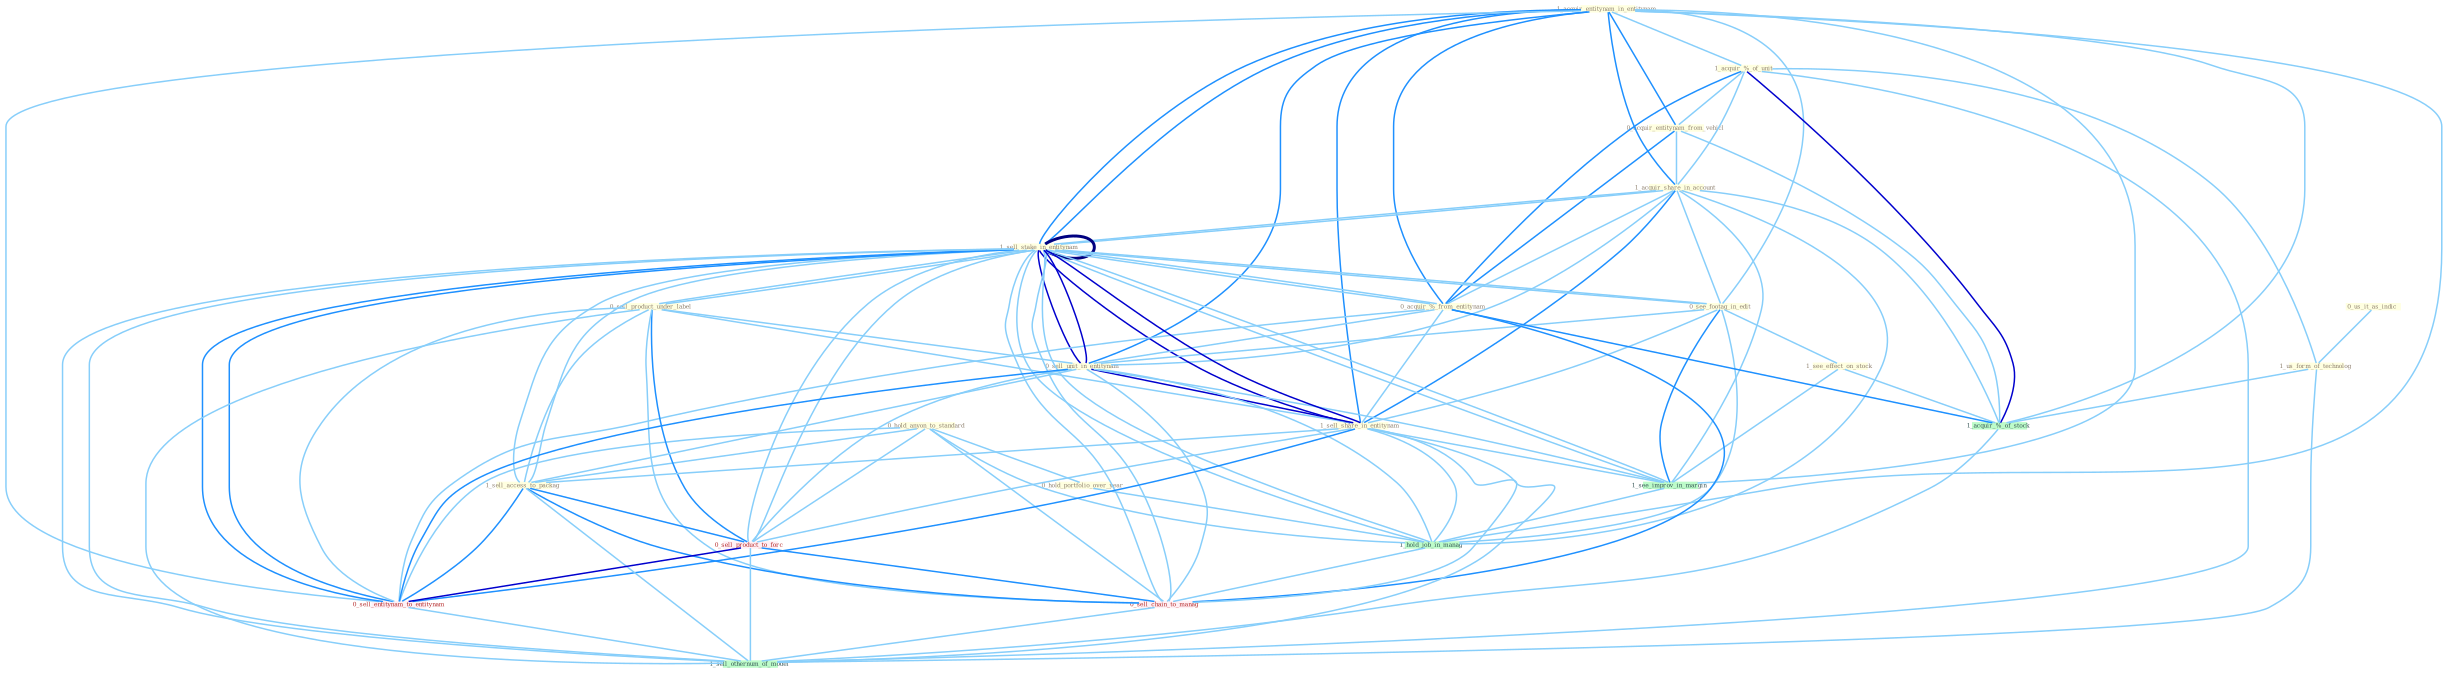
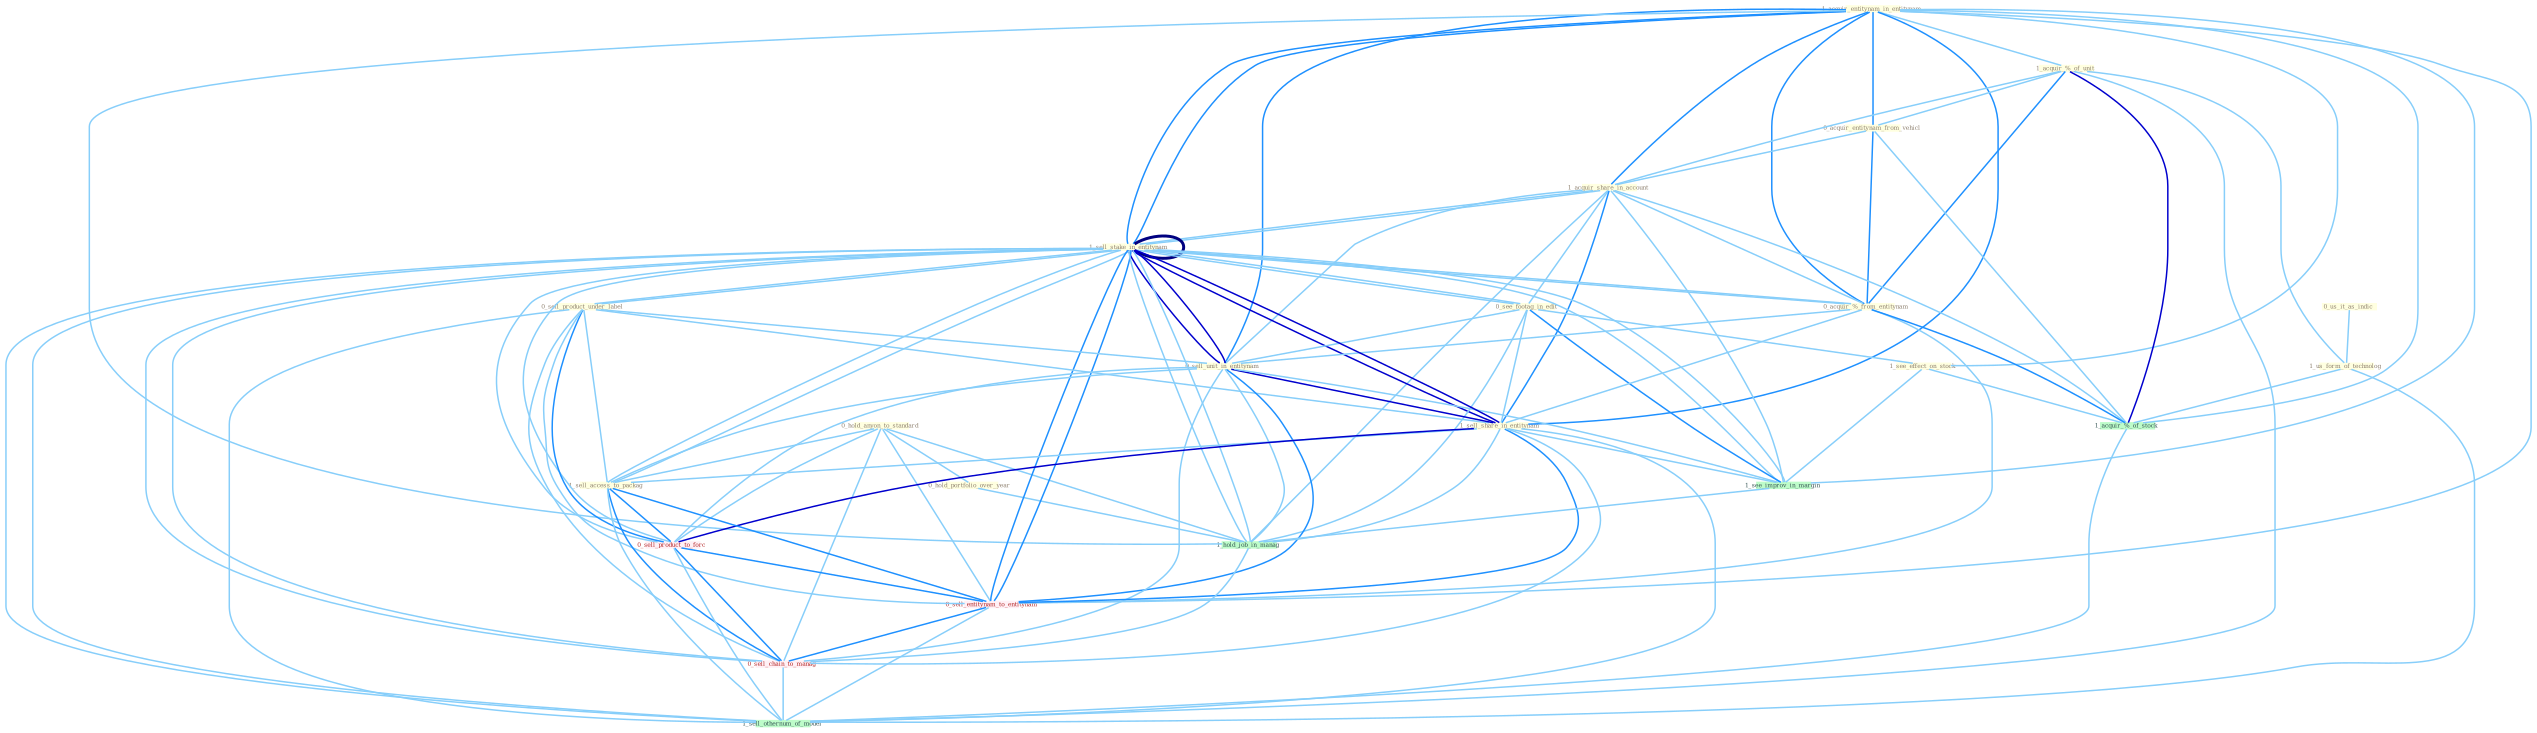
edge "1_acquir_entitynam_in_entitynam" -- "0_see_footag_in_edit": now "1_acquir_entitynam_in_entitynam" -- "1_see_effect_on_stock"
edge "1_sell_share_in_entitynam" -- "0_sell_product_to_forc": color #87cefa -> #0000cd
edge "0_acquir_%_from_entitynam" -- "0_sell_chain_to_manag": now "0_sell_entitynam_to_entitynam" -- "0_sell_chain_to_manag"
edge "0_sell_product_to_forc" -- "0_sell_entitynam_to_entitynam": color #0000cd -> #1e90ff
